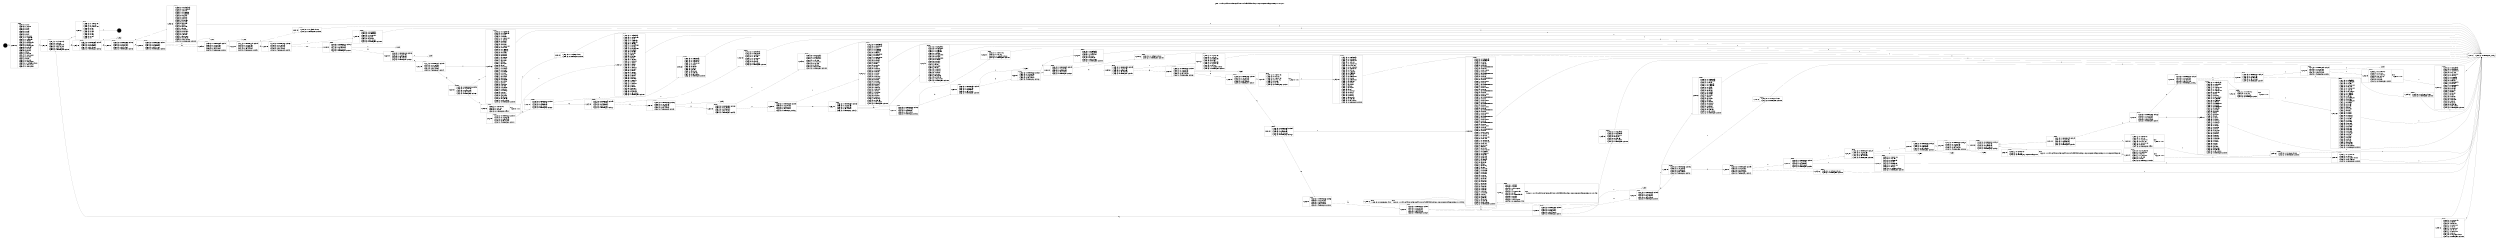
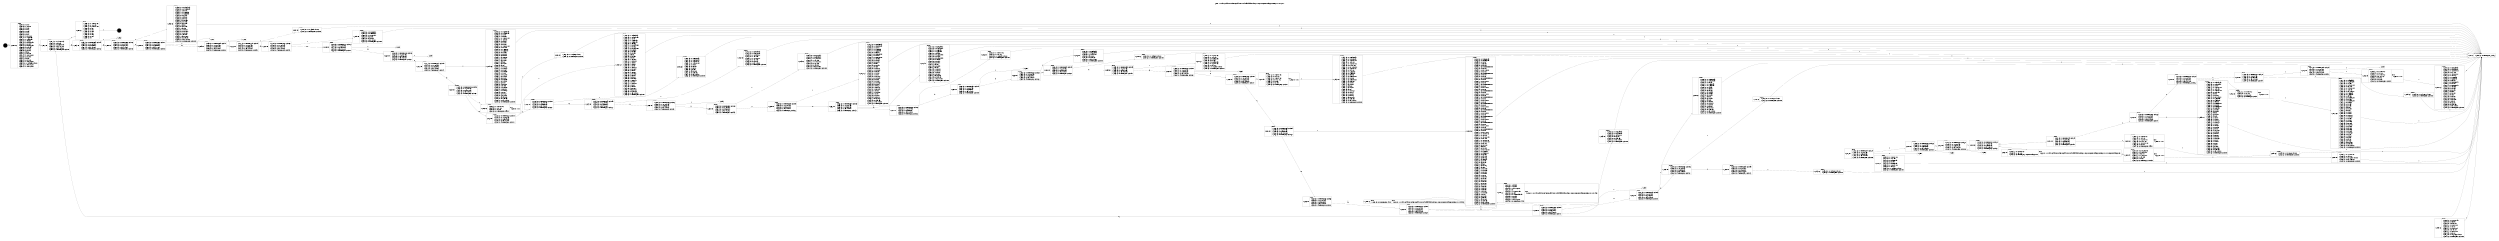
edge "0x401490 [28]" -> "0x402079 [165]": now "0x401490 [28]" -> "0x4014ac [28]"
node "0x4016f8 [28]": removed
